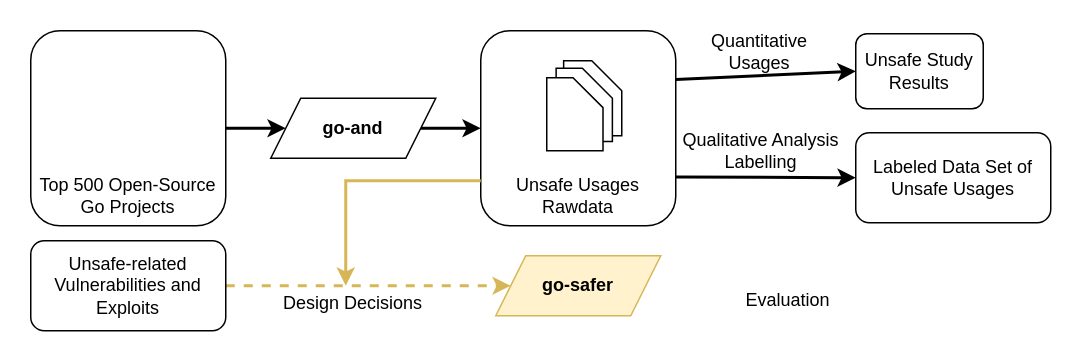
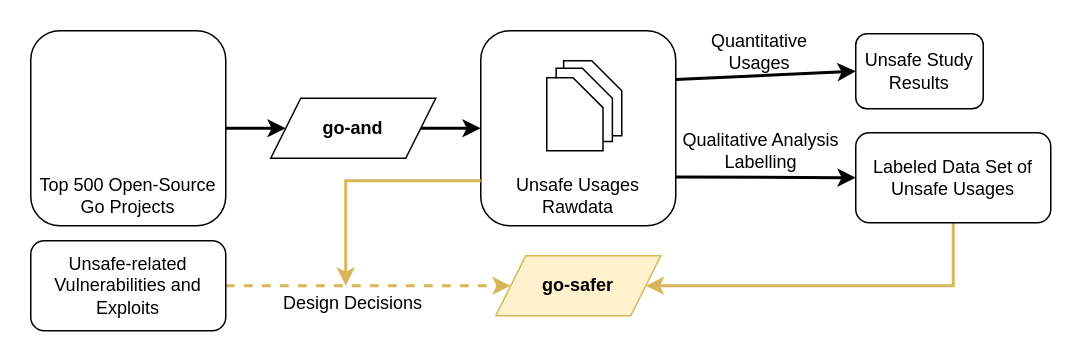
edge "Labeled Data Set of Unsafe Usages" -> "go-safer": added
node "Evaluation": removed
